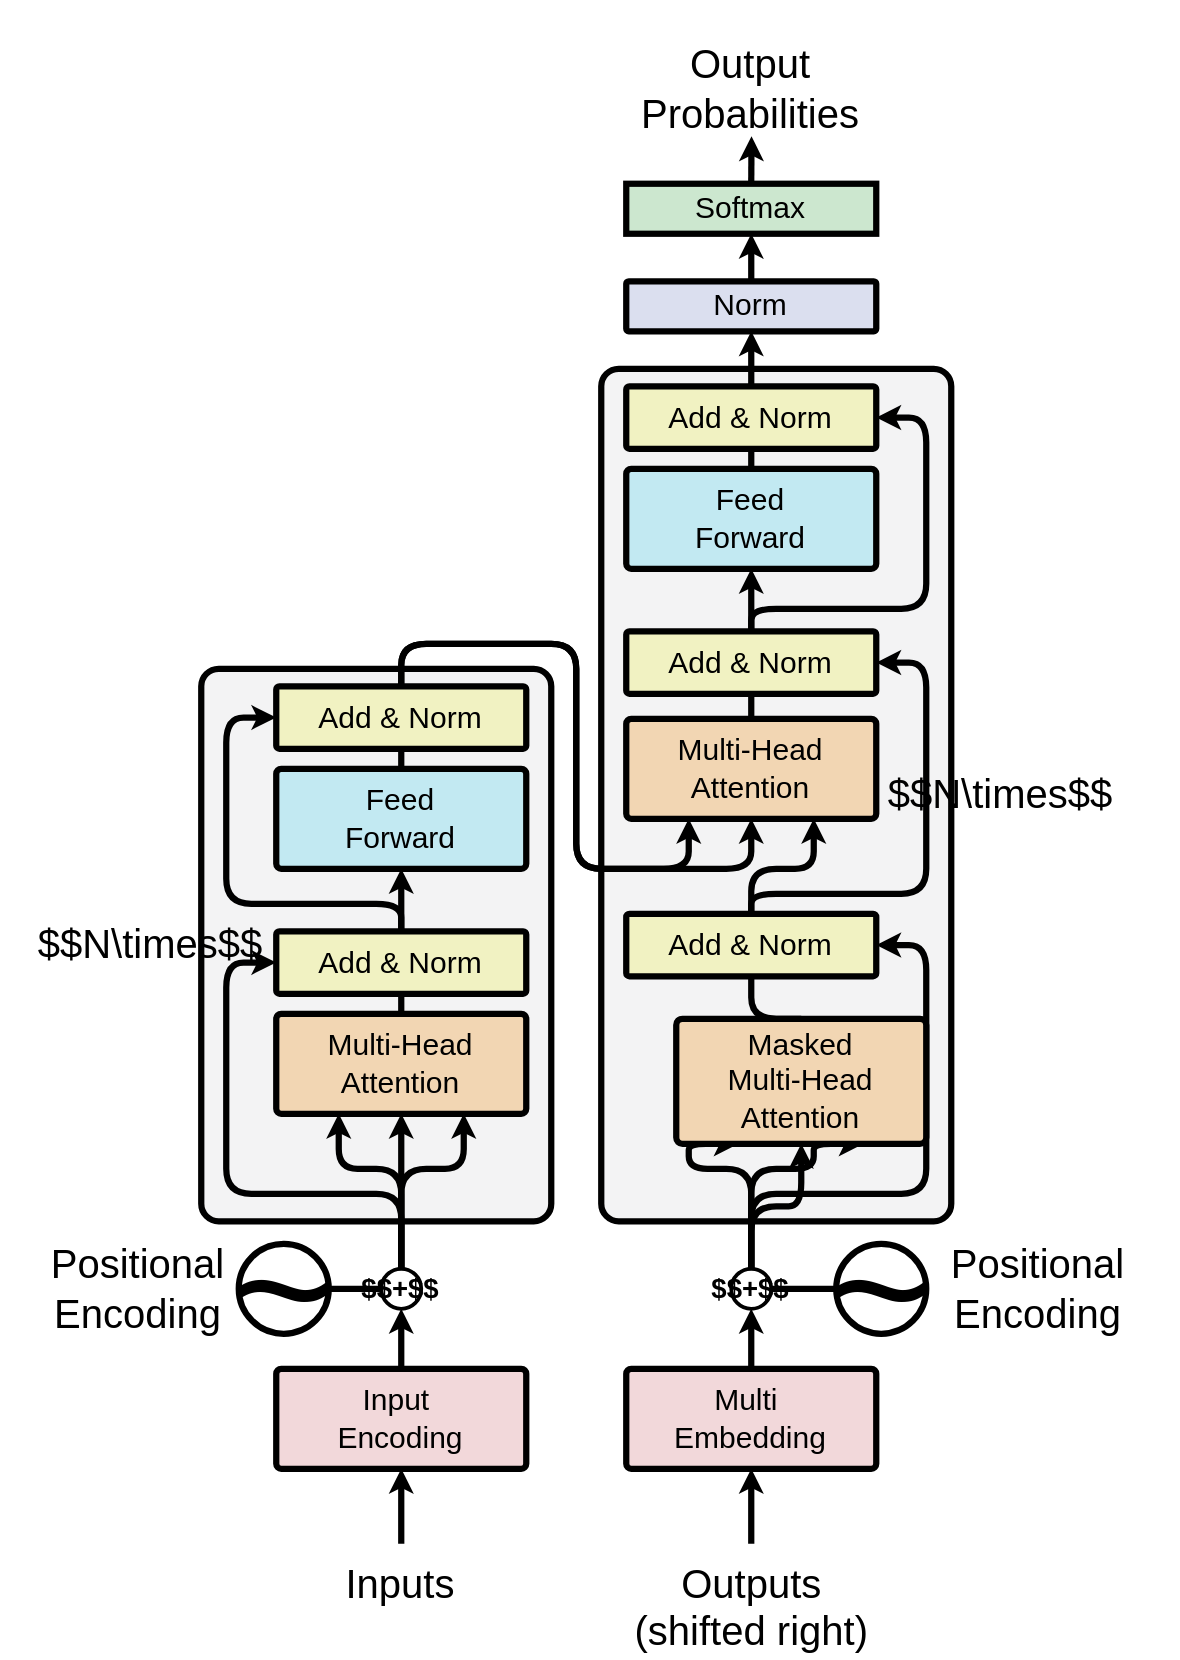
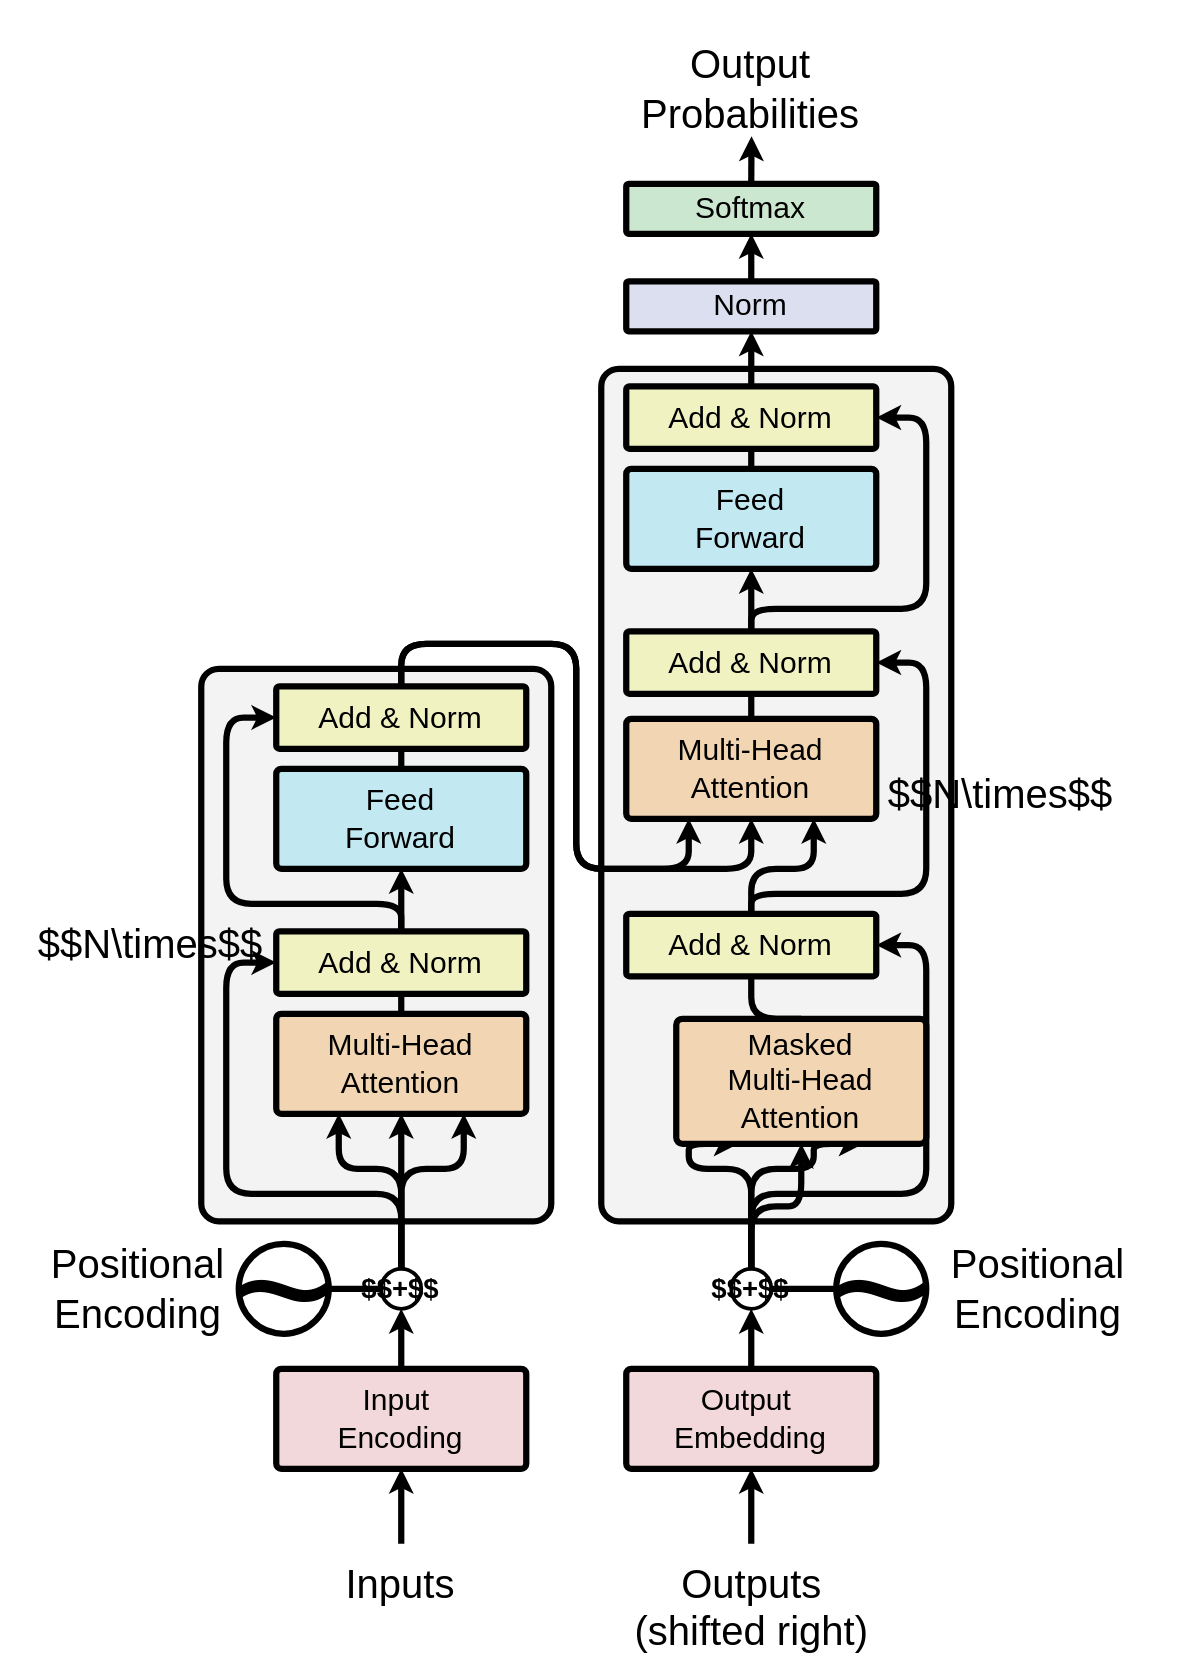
node "Softmax": shape rectangle -> rounded rectangle
node "Multi Embedding": label "Multi Embedding" -> "Output Embedding"
